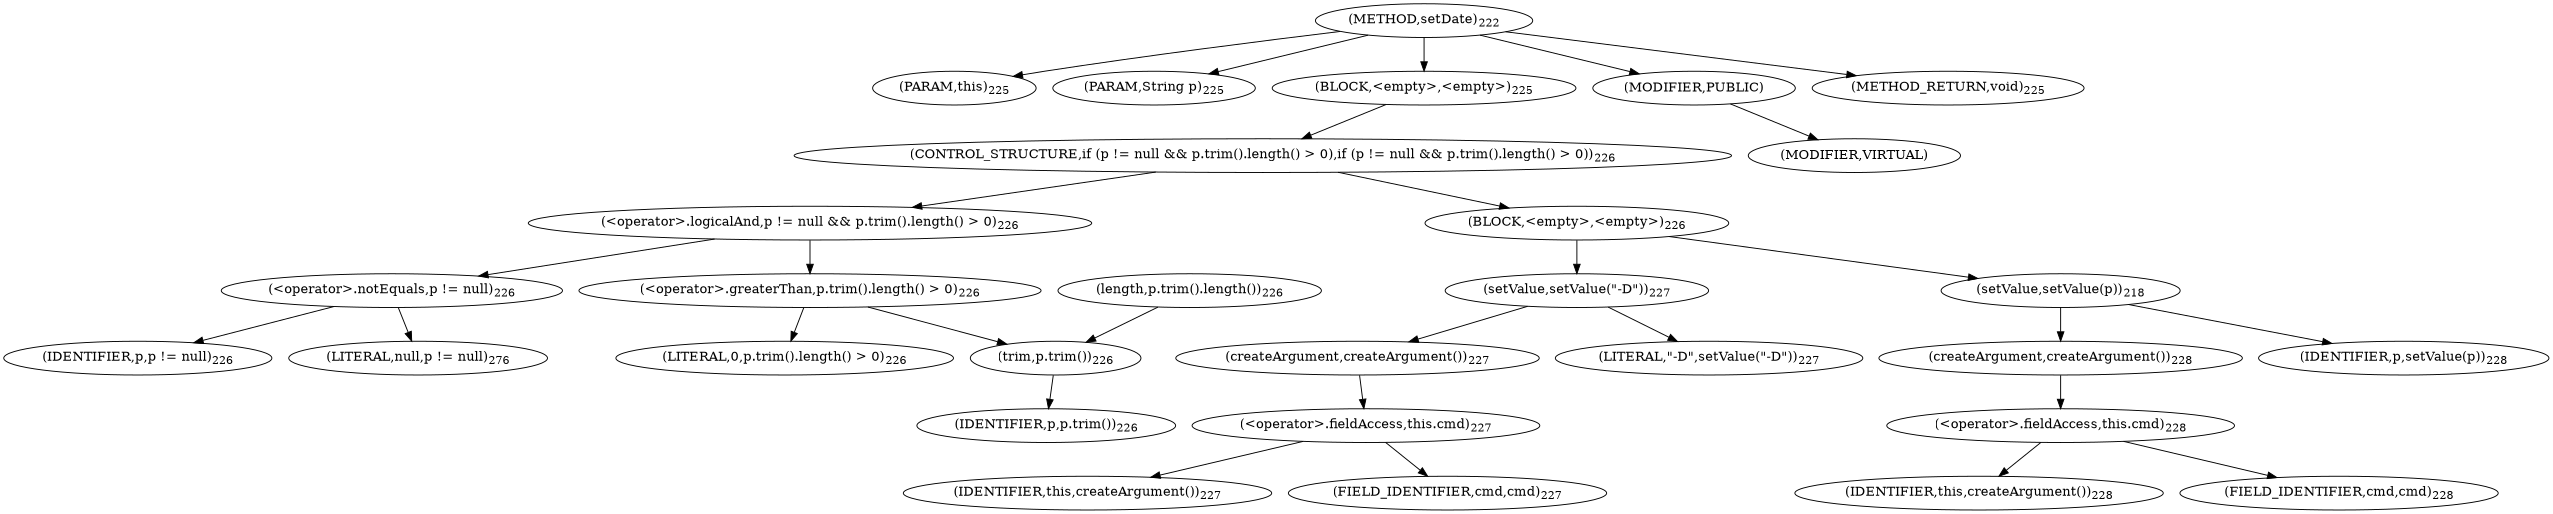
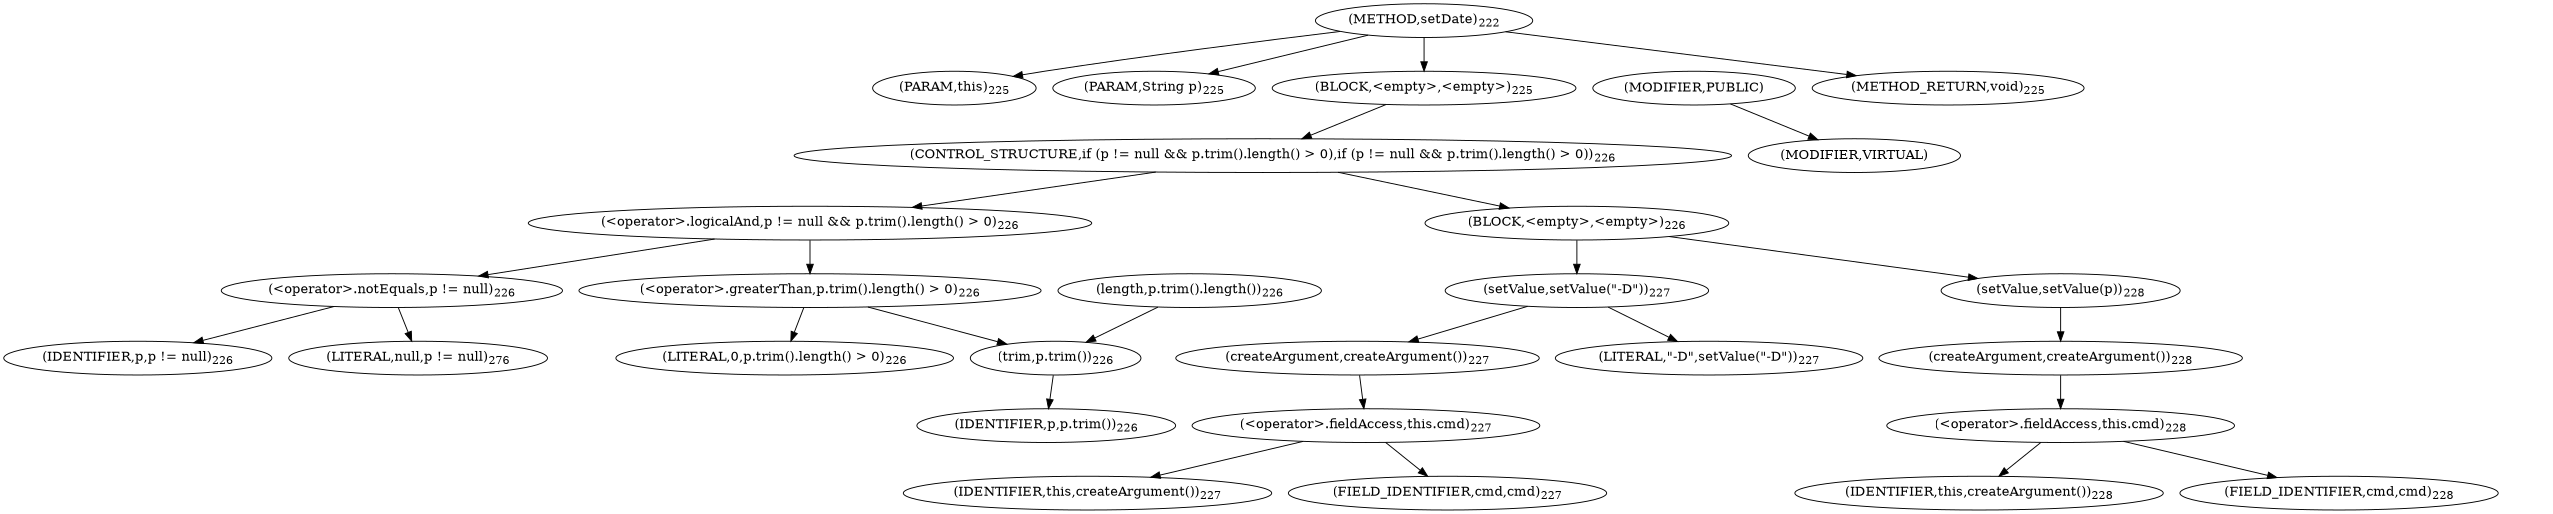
edge "(METHOD,setDate)" -> "(MODIFIER,PUBLIC)": removed
node "(setValue,setValue(p))": text "218" -> "228"
node "(IDENTIFIER,p,setValue(p))": removed
